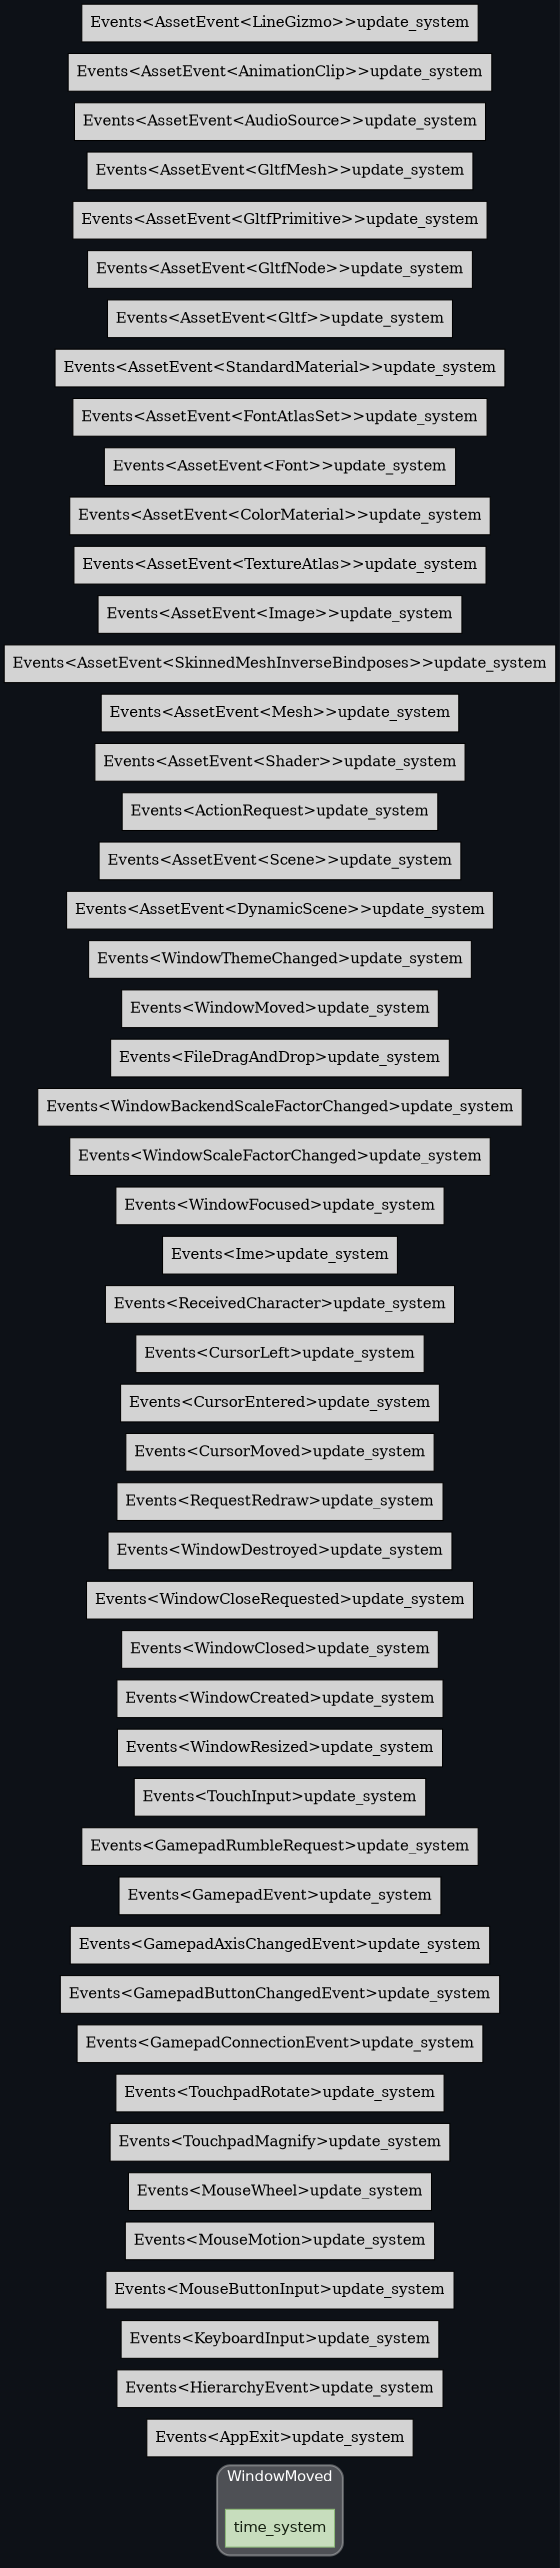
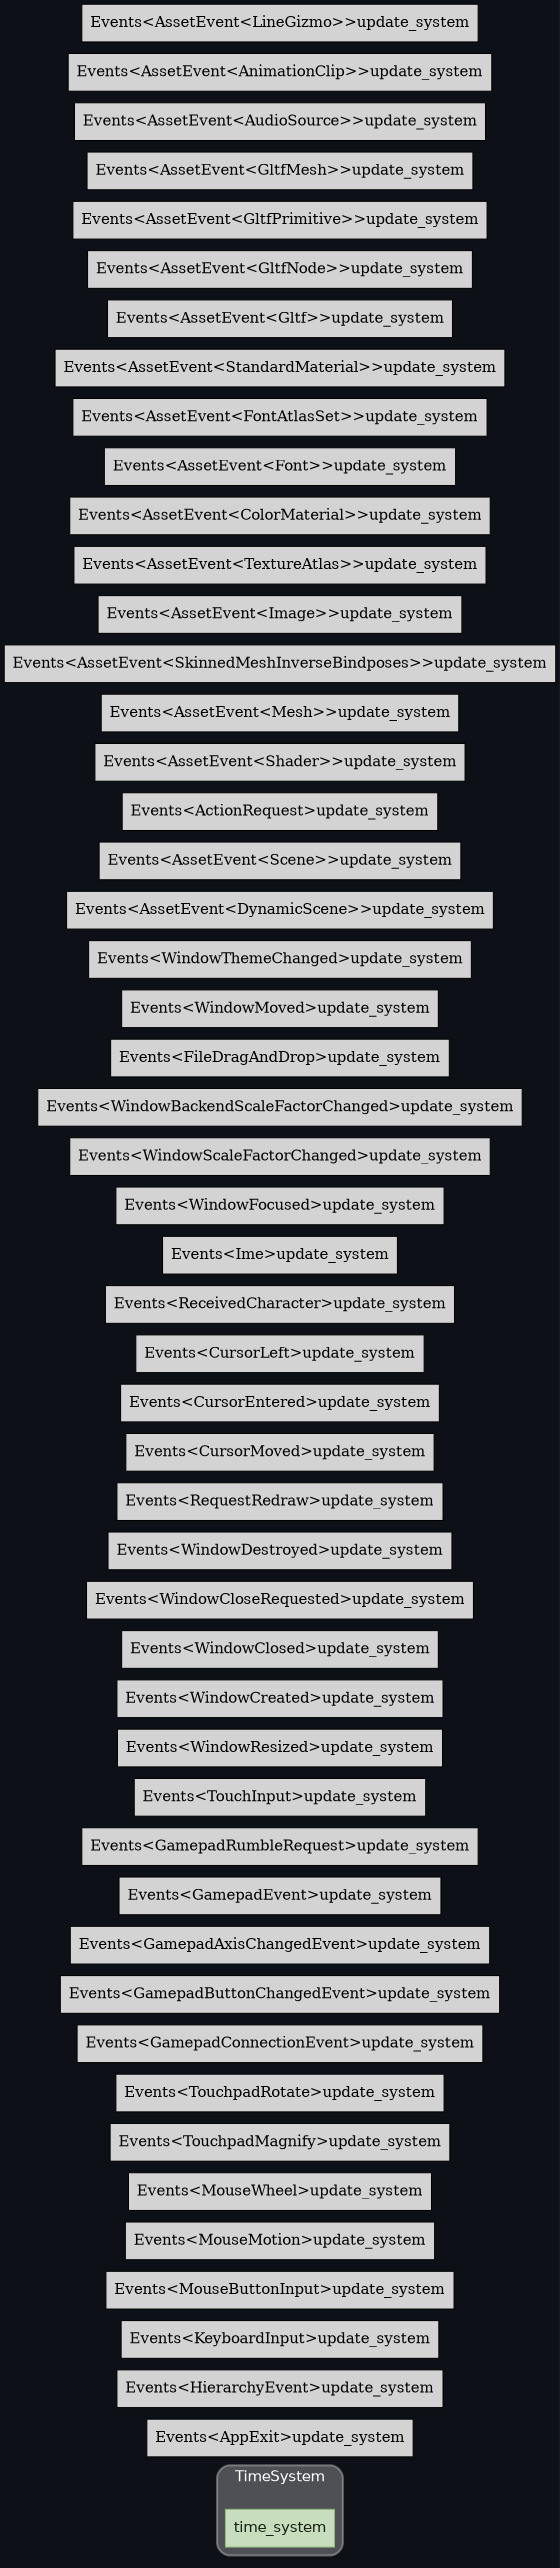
cluster "WindowMoved": label "WindowMoved" -> "TimeSystem"
